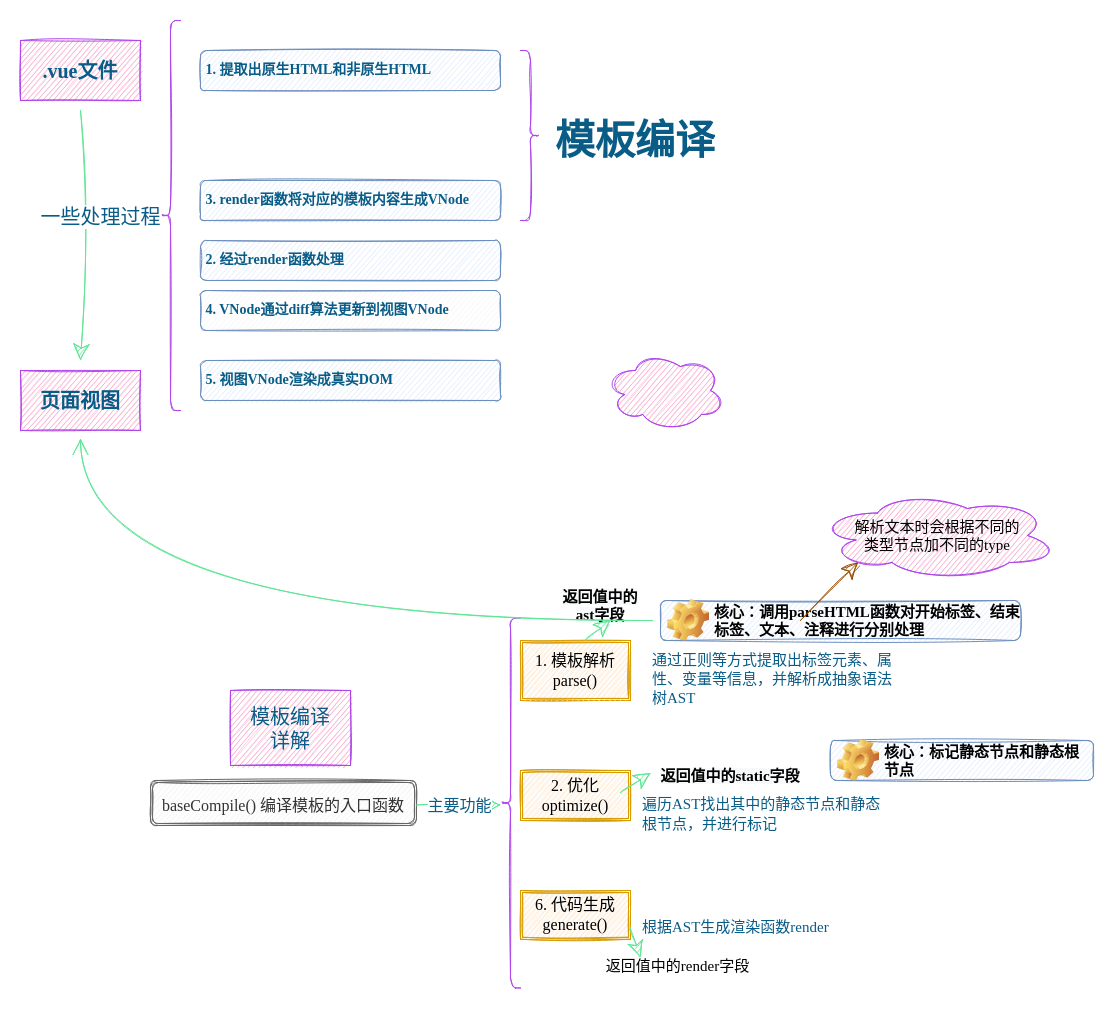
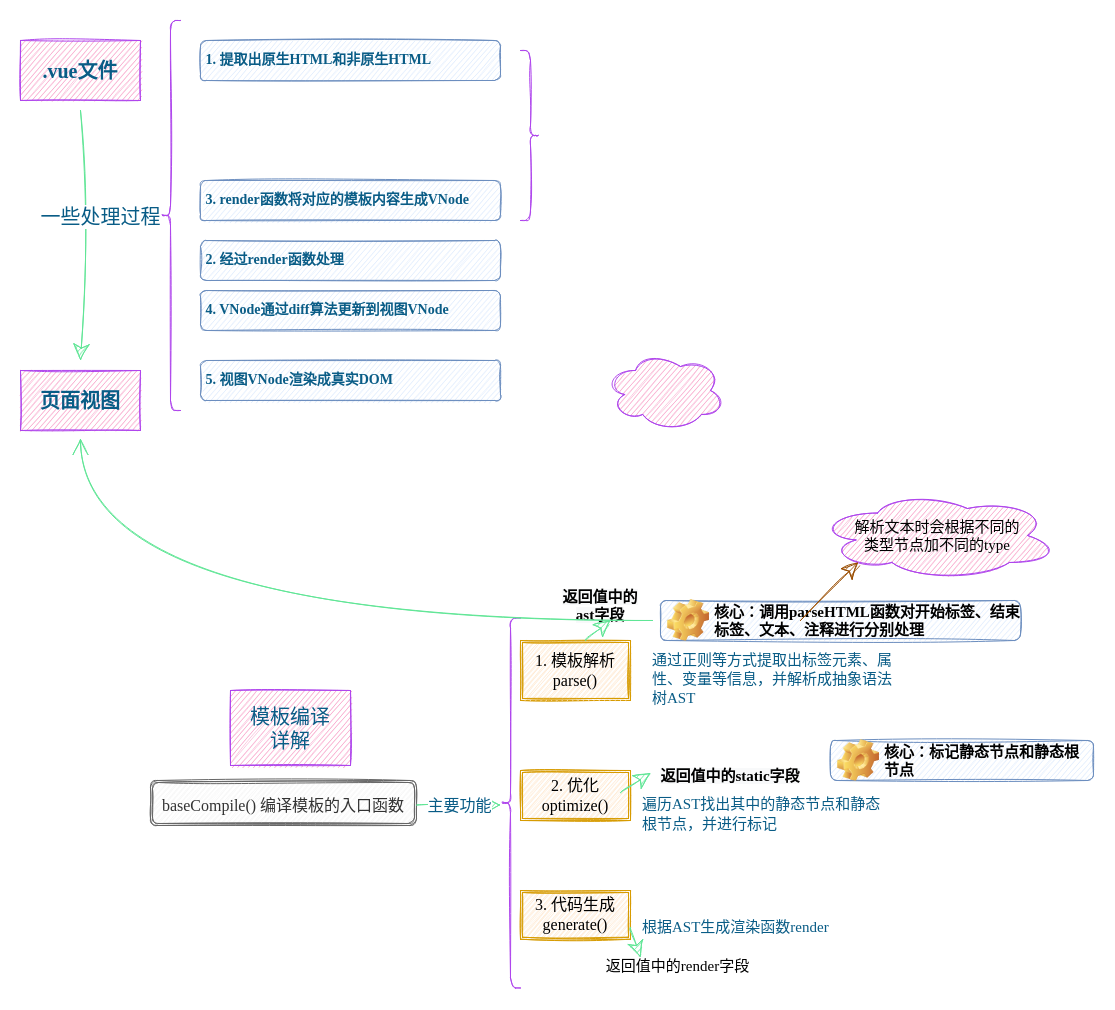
node "1. 提取出原生HTML和非原生HTML": moved (351, 71) -> (351, 61)
node "模板编译": removed
node "4. VNode通过diff算法更新到视图VNode": fillcolor #f5f5f5 -> #dae8fc
node "6. 代码生成 generate()": label "6. 代码生成 generate()" -> "3. 代码生成 generate()"
